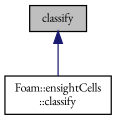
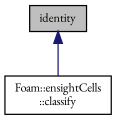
node "classify": label "classify" -> "identity"
